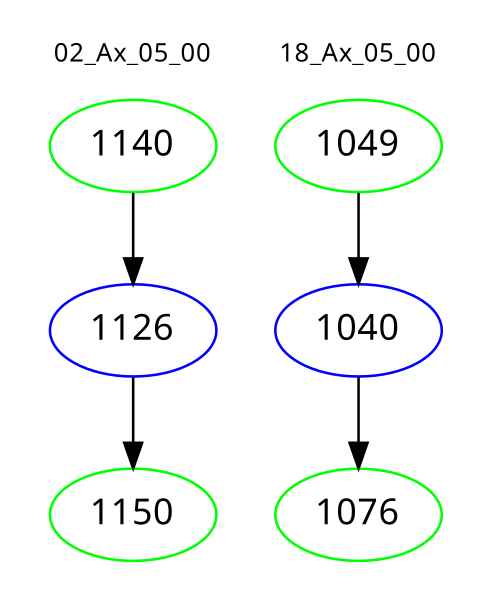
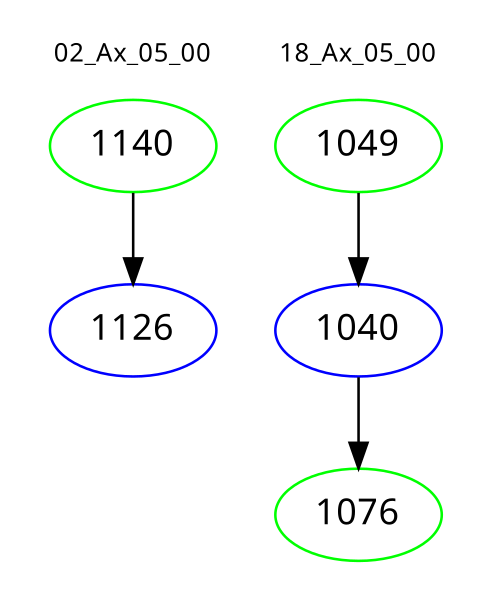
node "1150": removed
